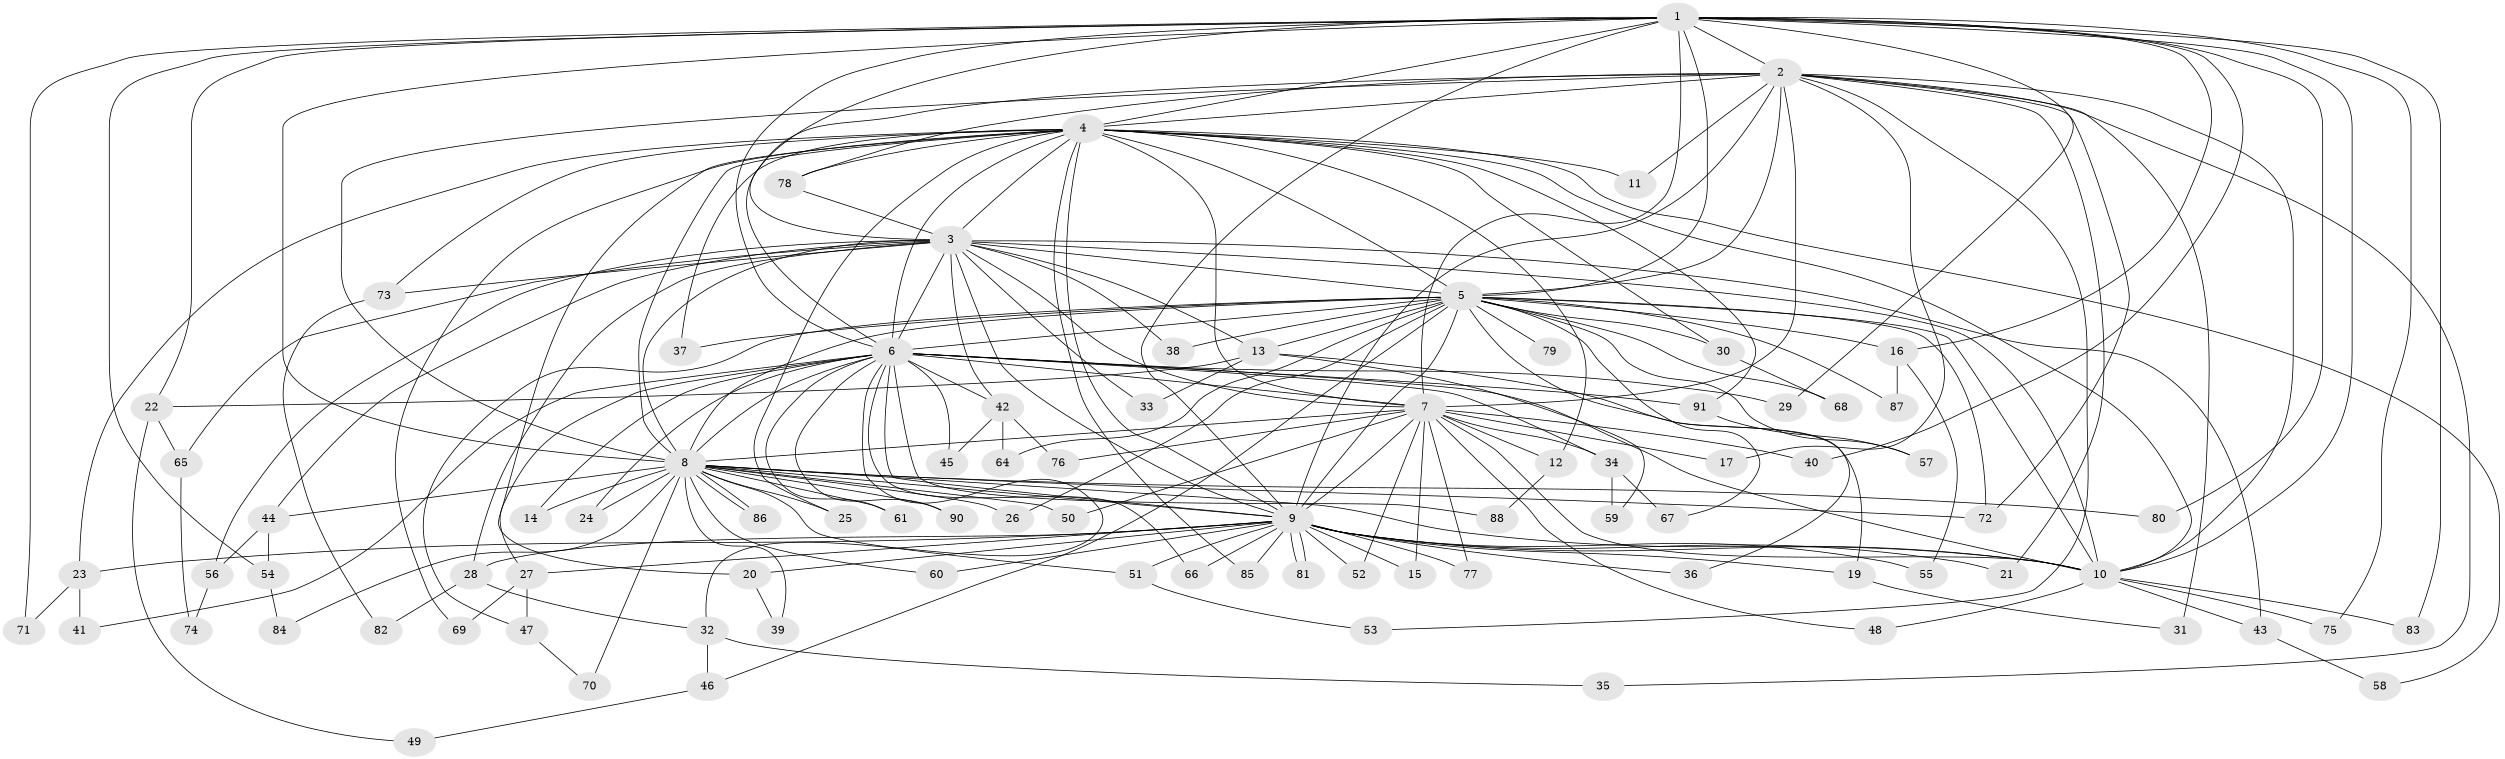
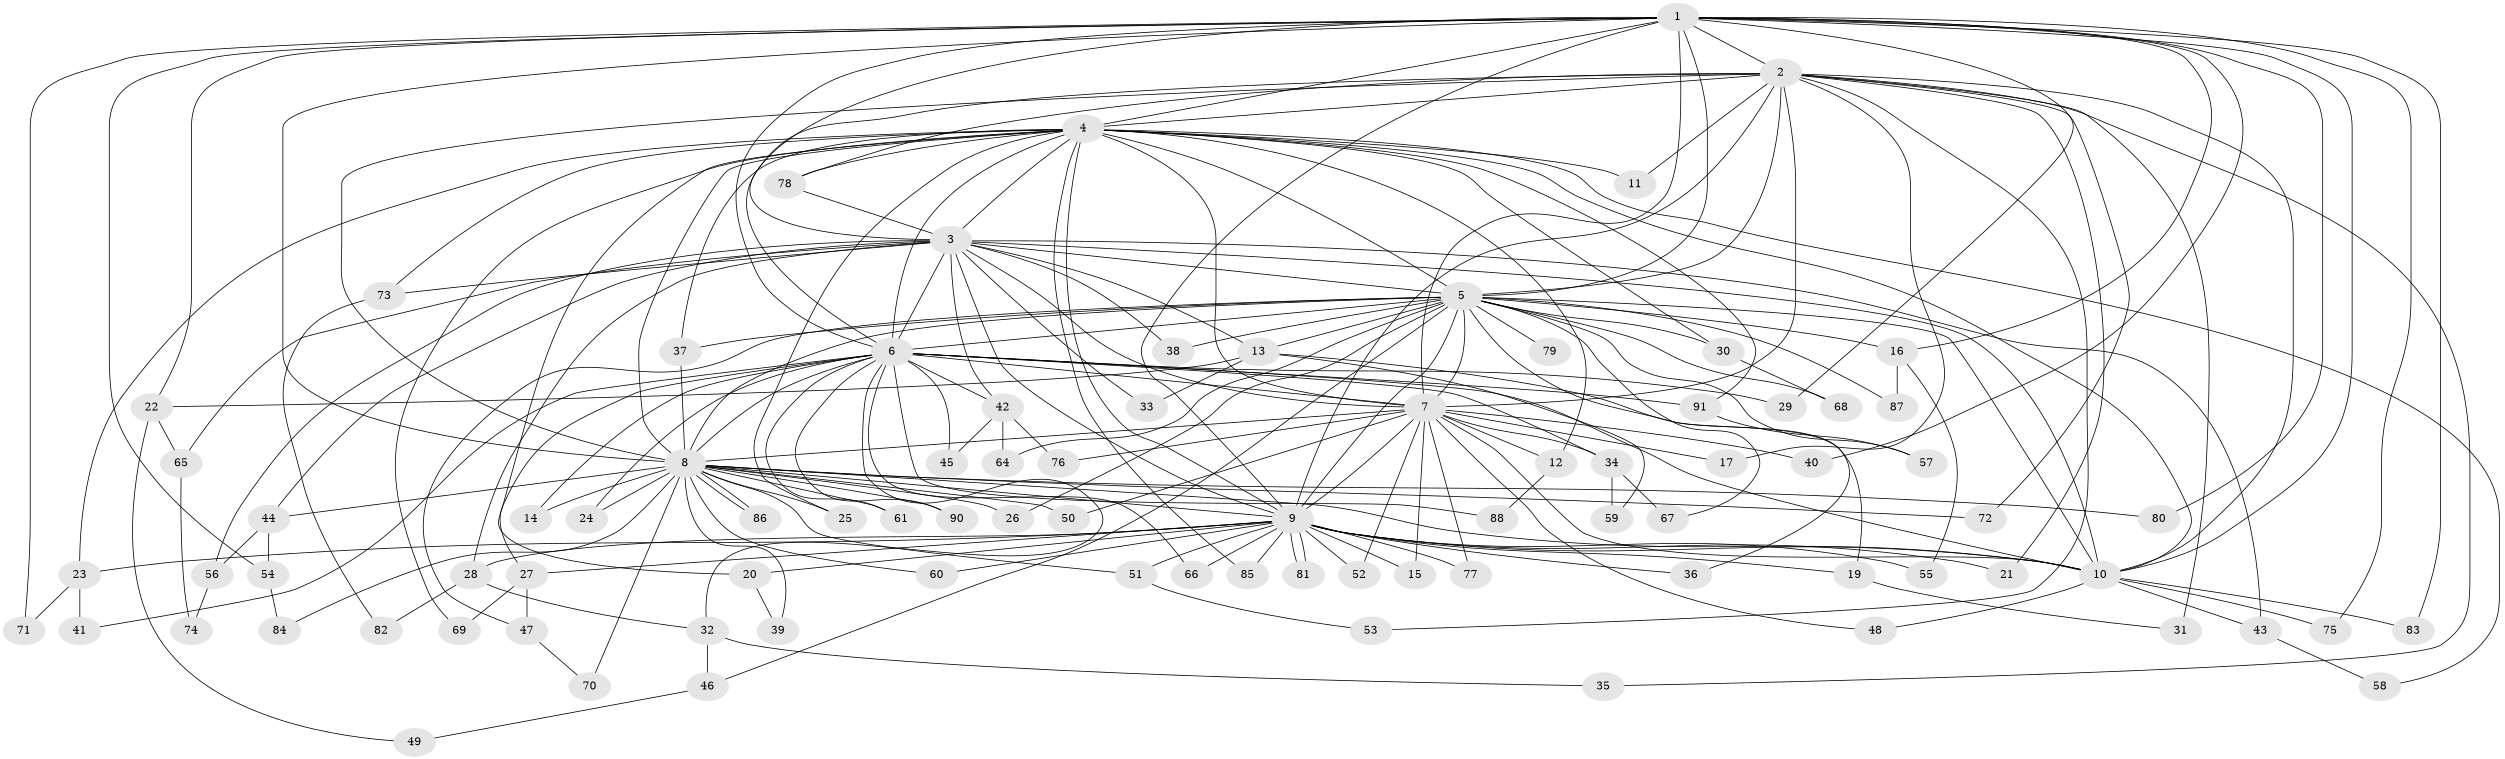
edge "3" -- "8": now "37" -- "8"
edge "5" -- "72": now "5" -- "7"
edge "6" -- "9": removed
